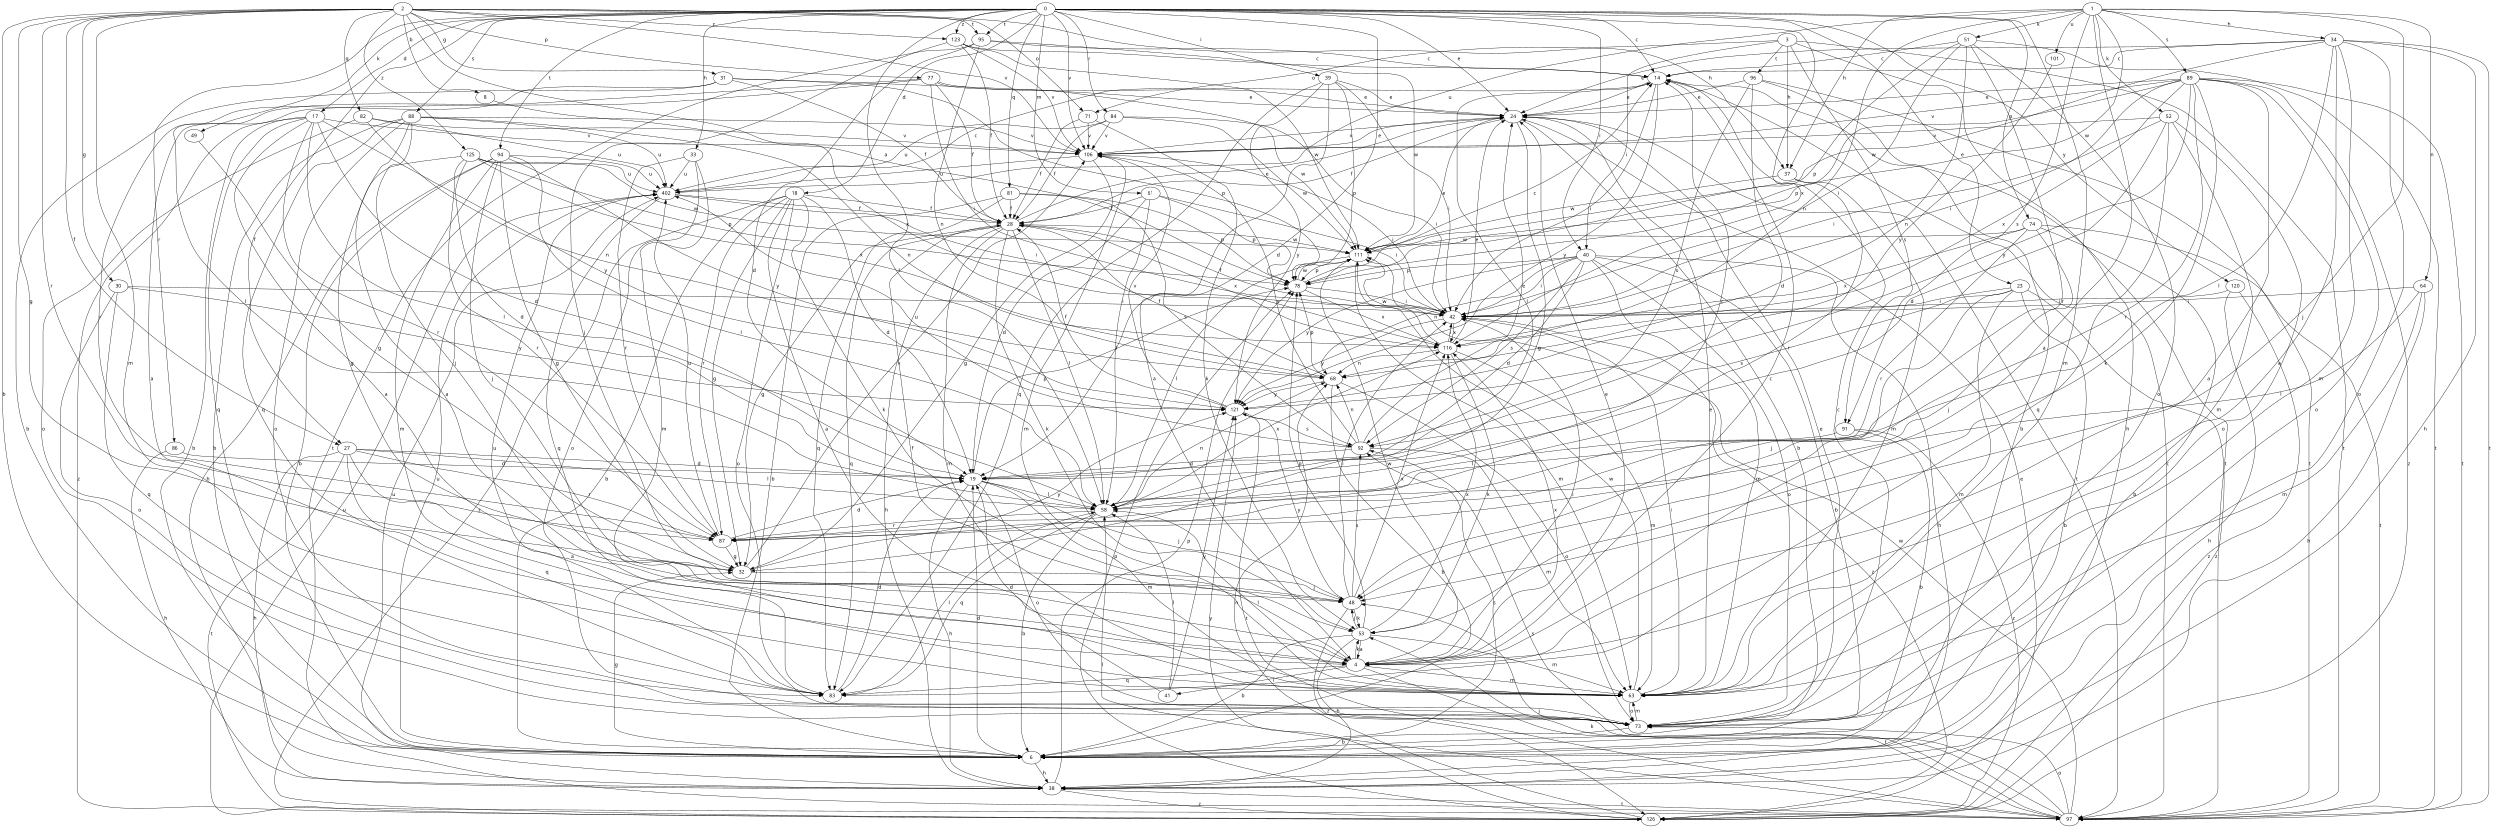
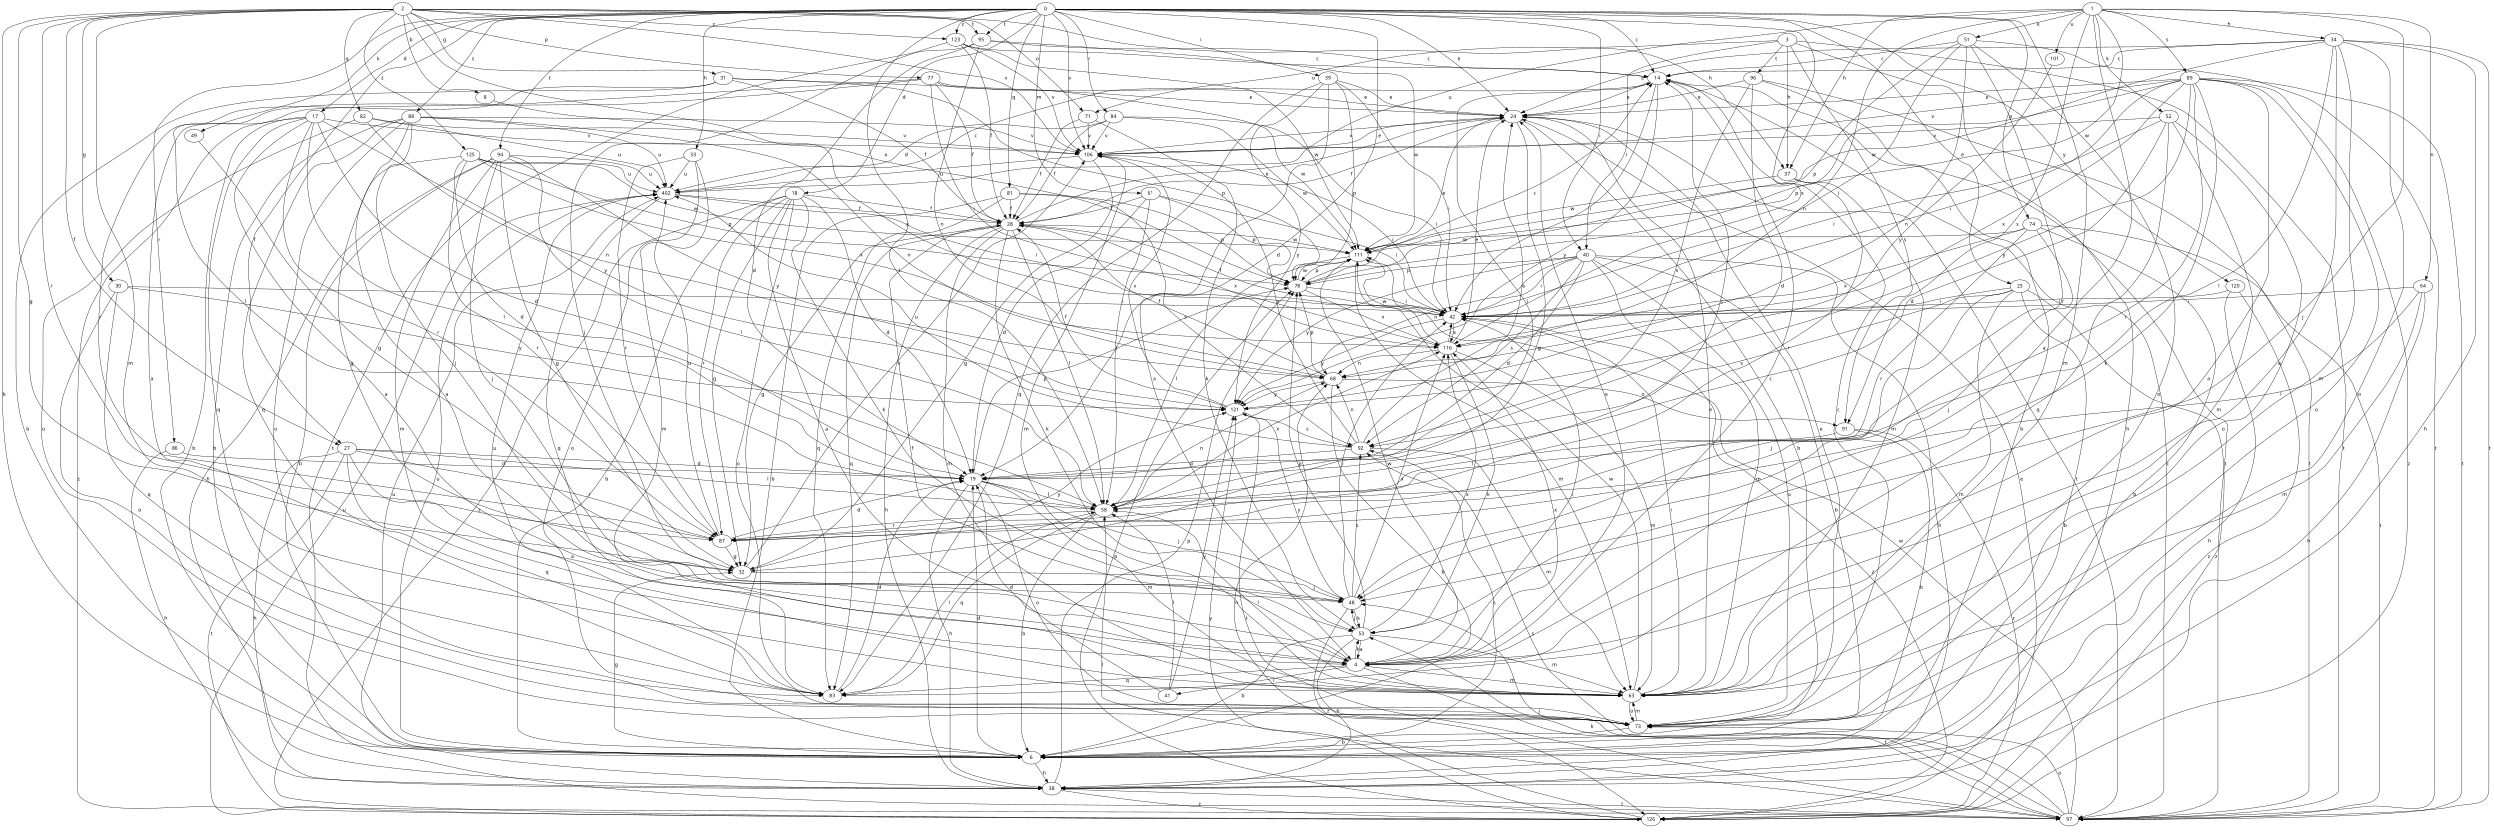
edge "84" -> "402": label "u" -> "d"
edge "68" -> "73": now "68" -> "91"
